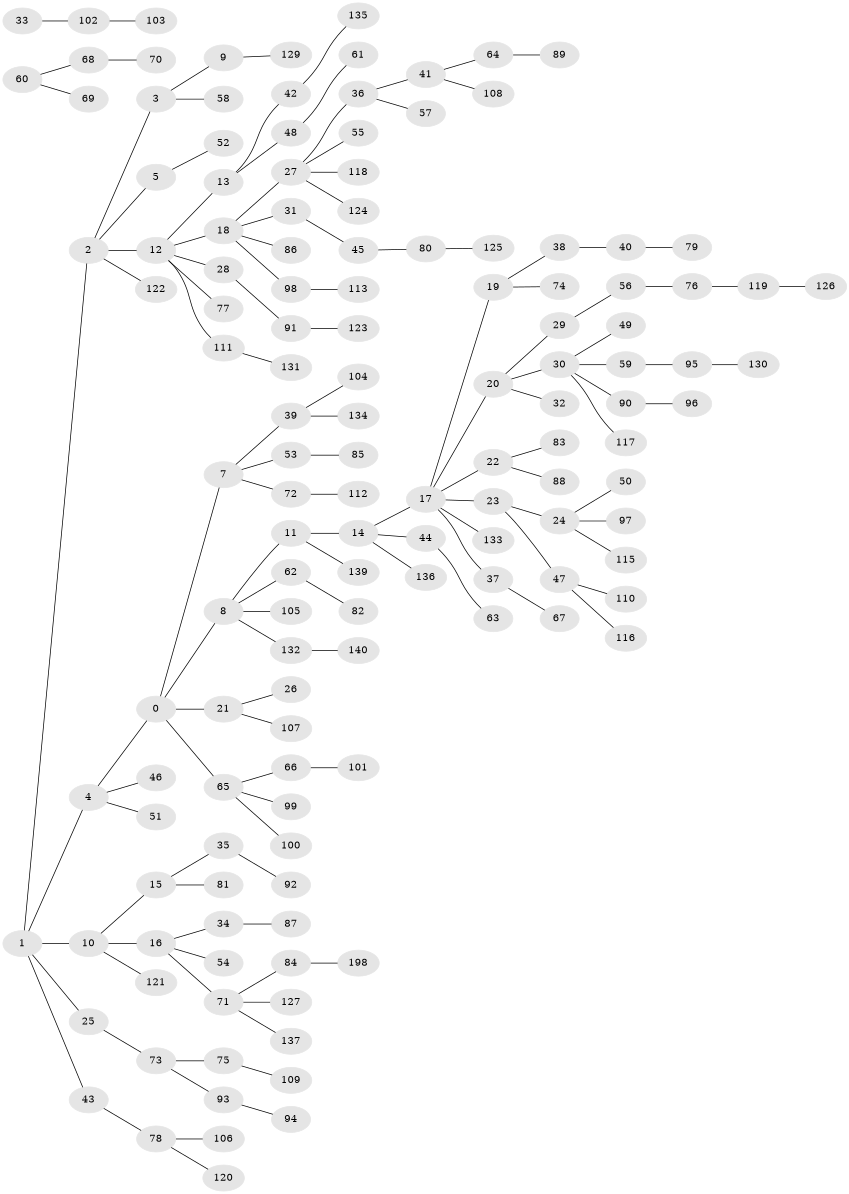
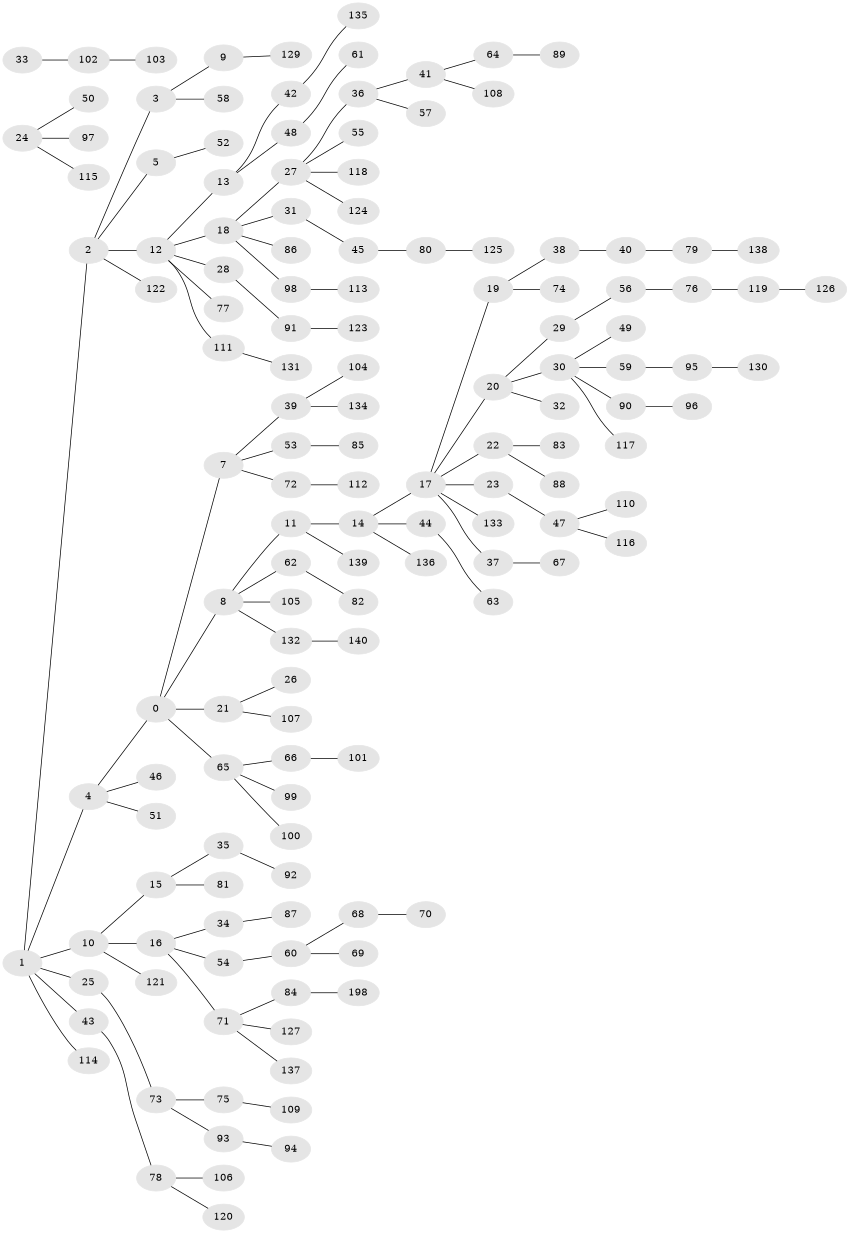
node "138": added
edge "23" -- "24": removed
edge "60" -- "54": added
node "114": added
